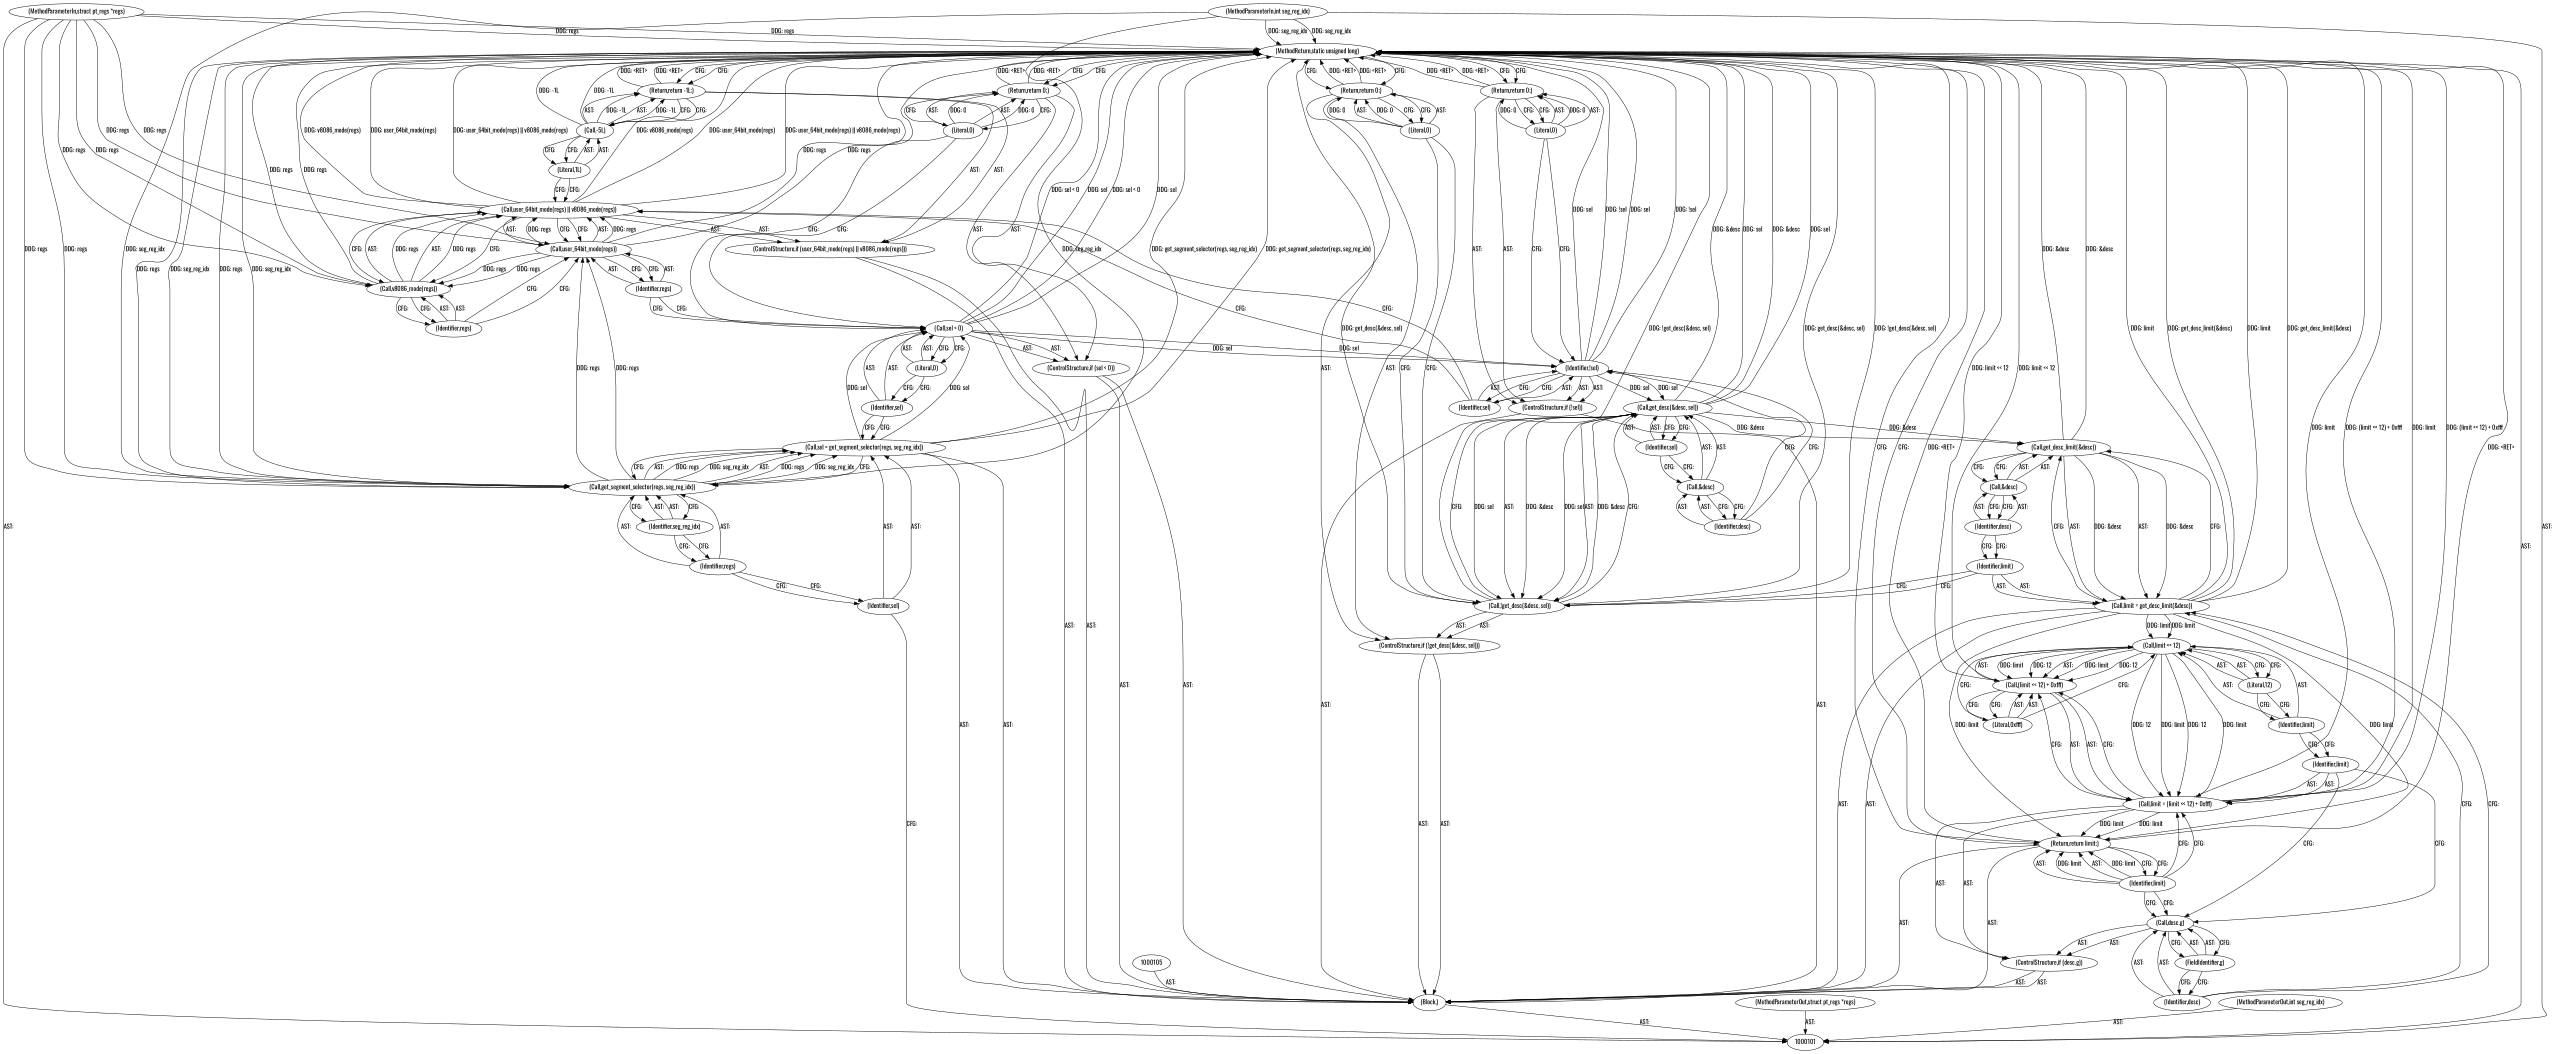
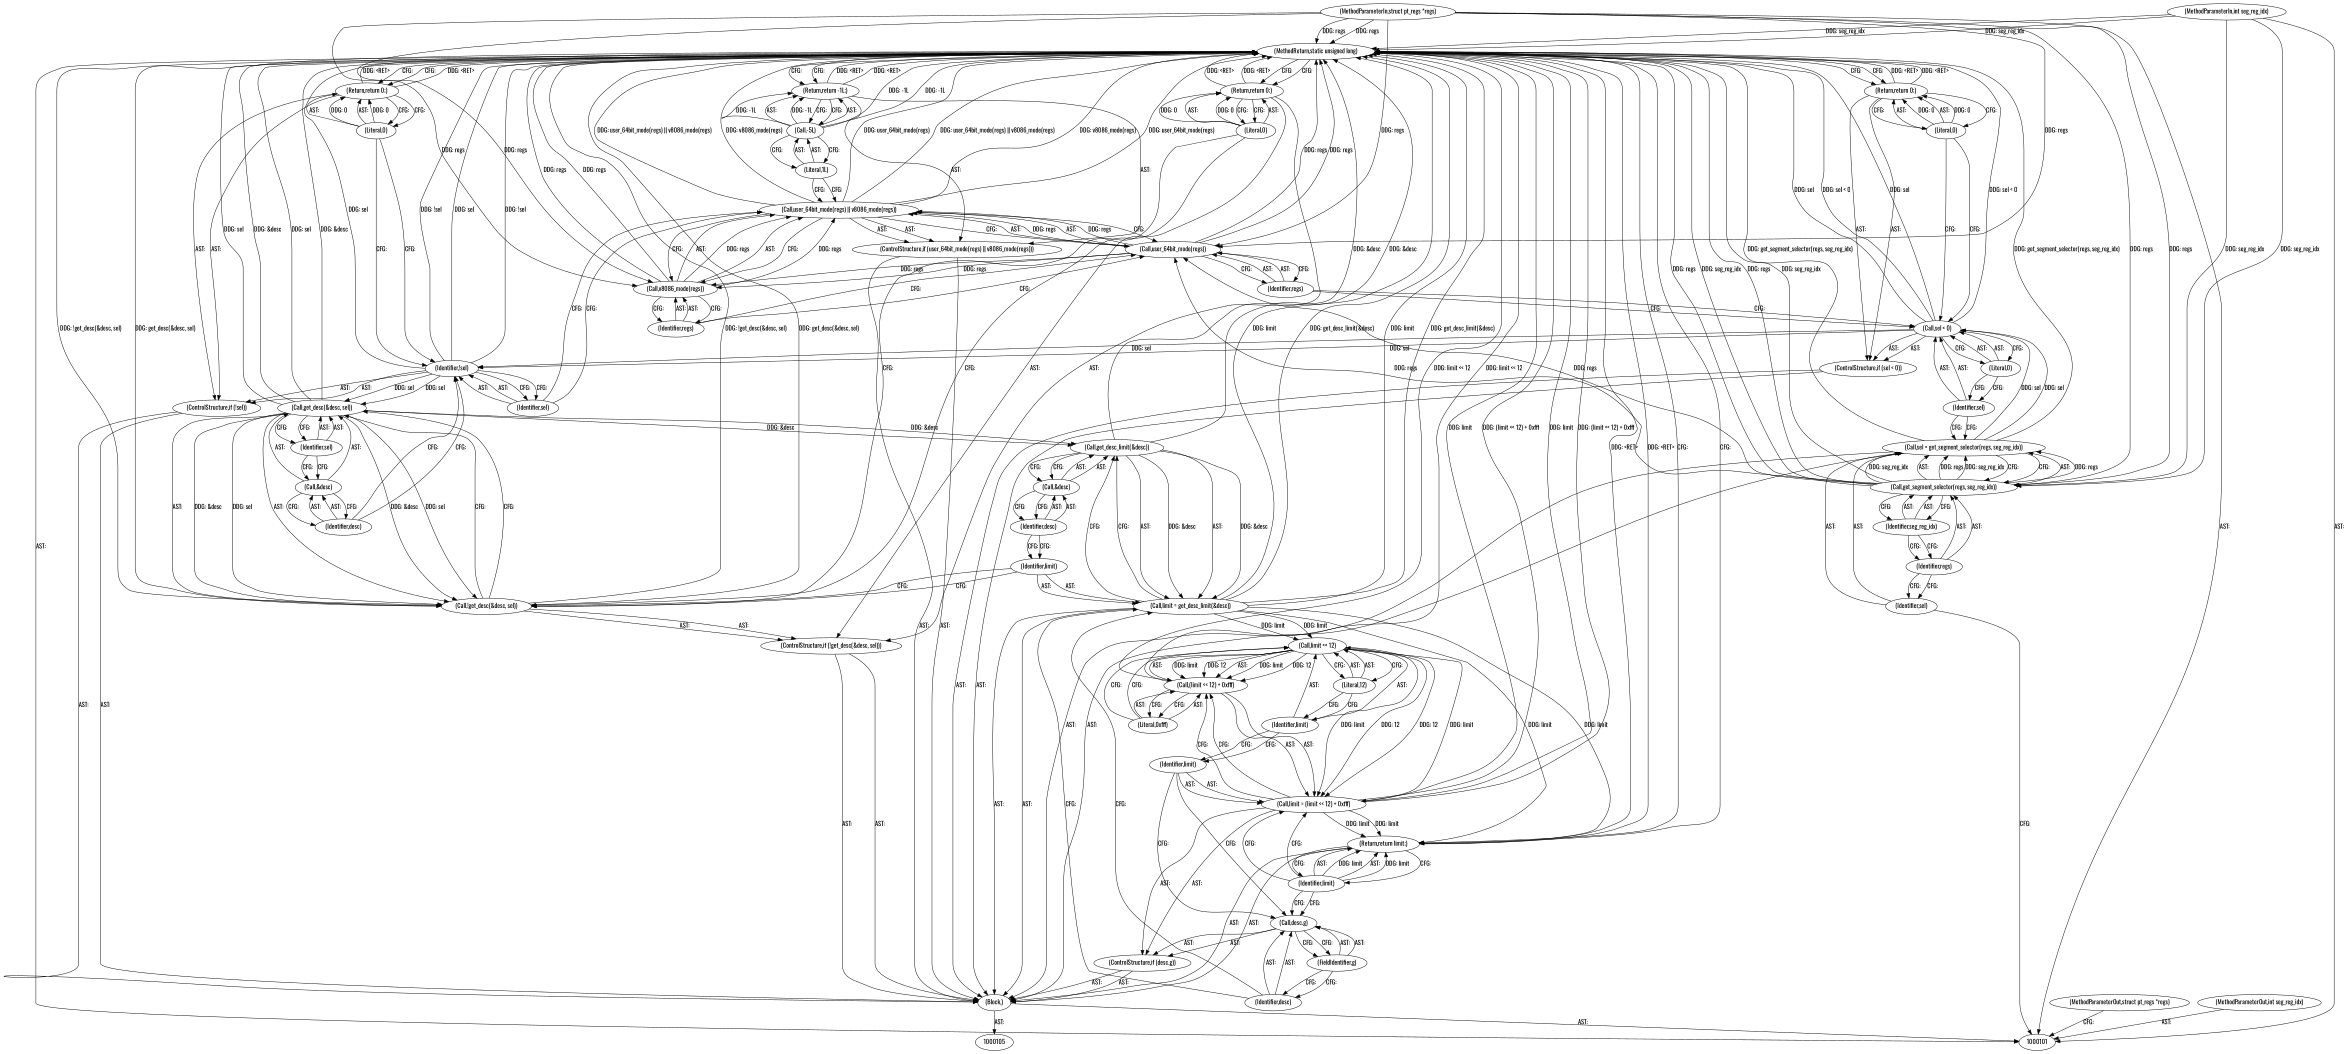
edge "1000105" -> "(Block,)": reversed
edge "(MethodParameterOut,struct pt_regs *regs)" -> "1000101": label "AST: " -> "CFG: "
